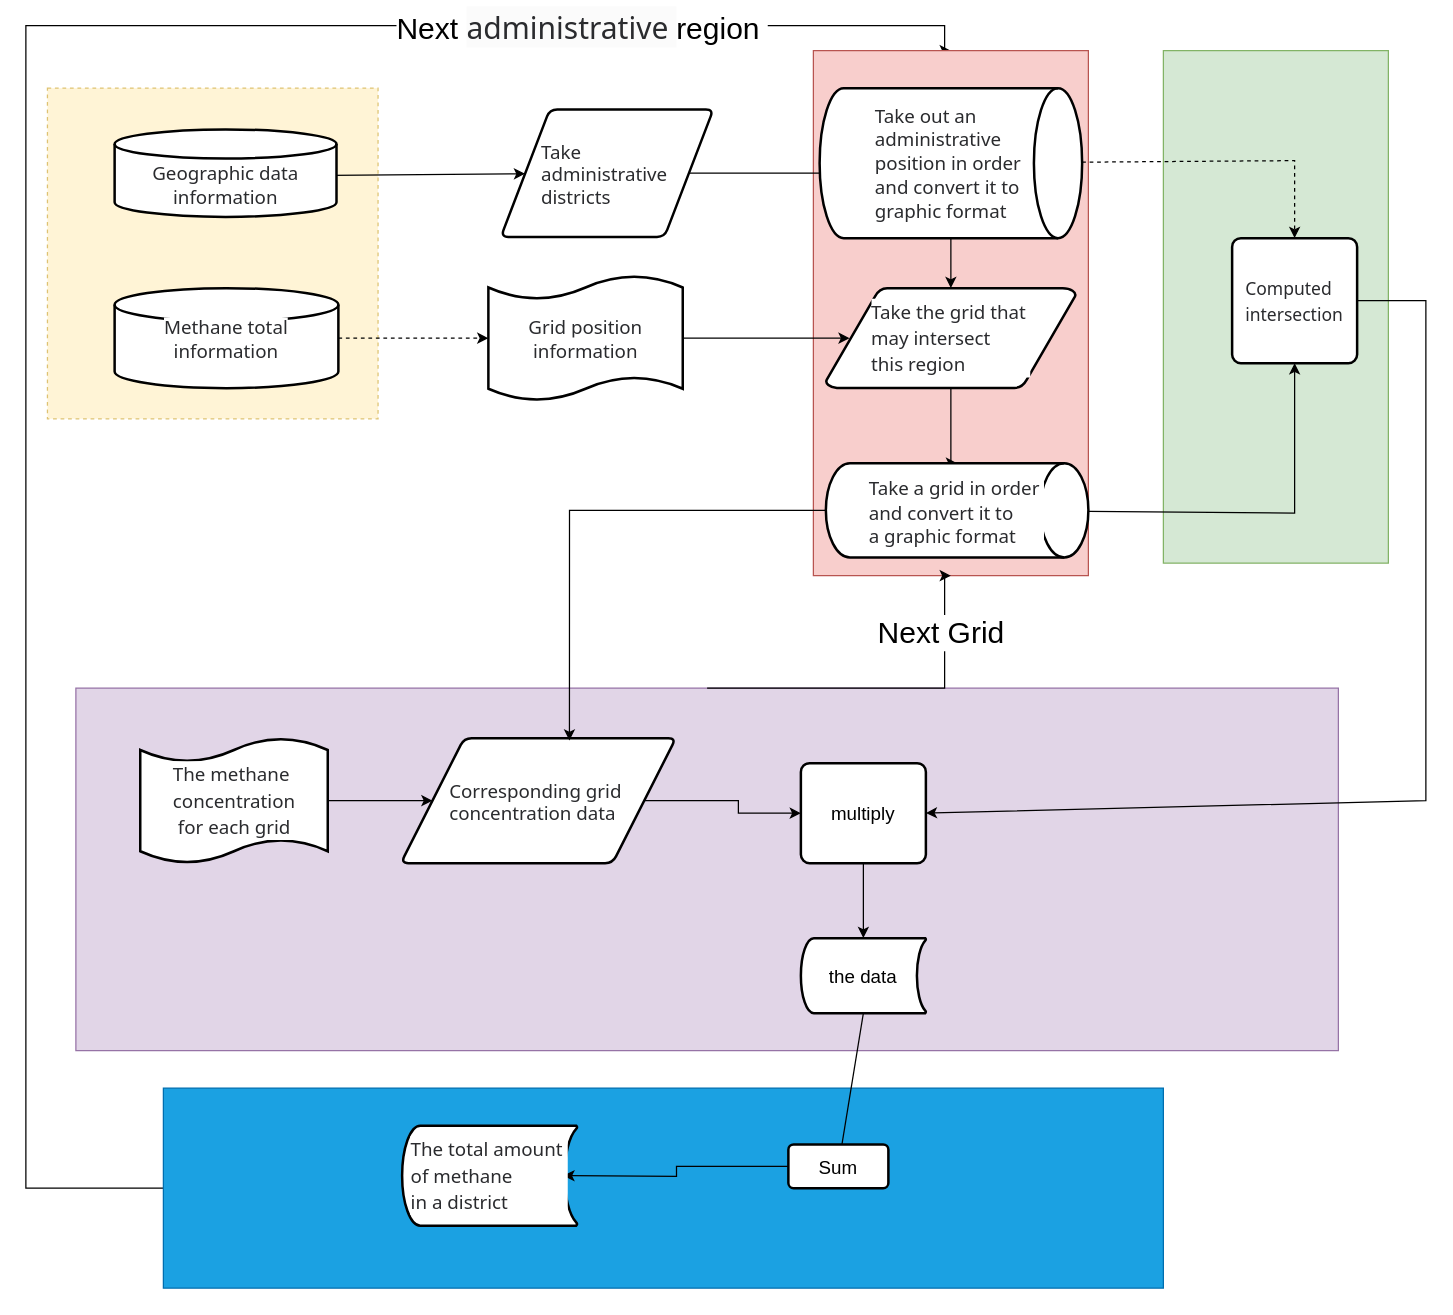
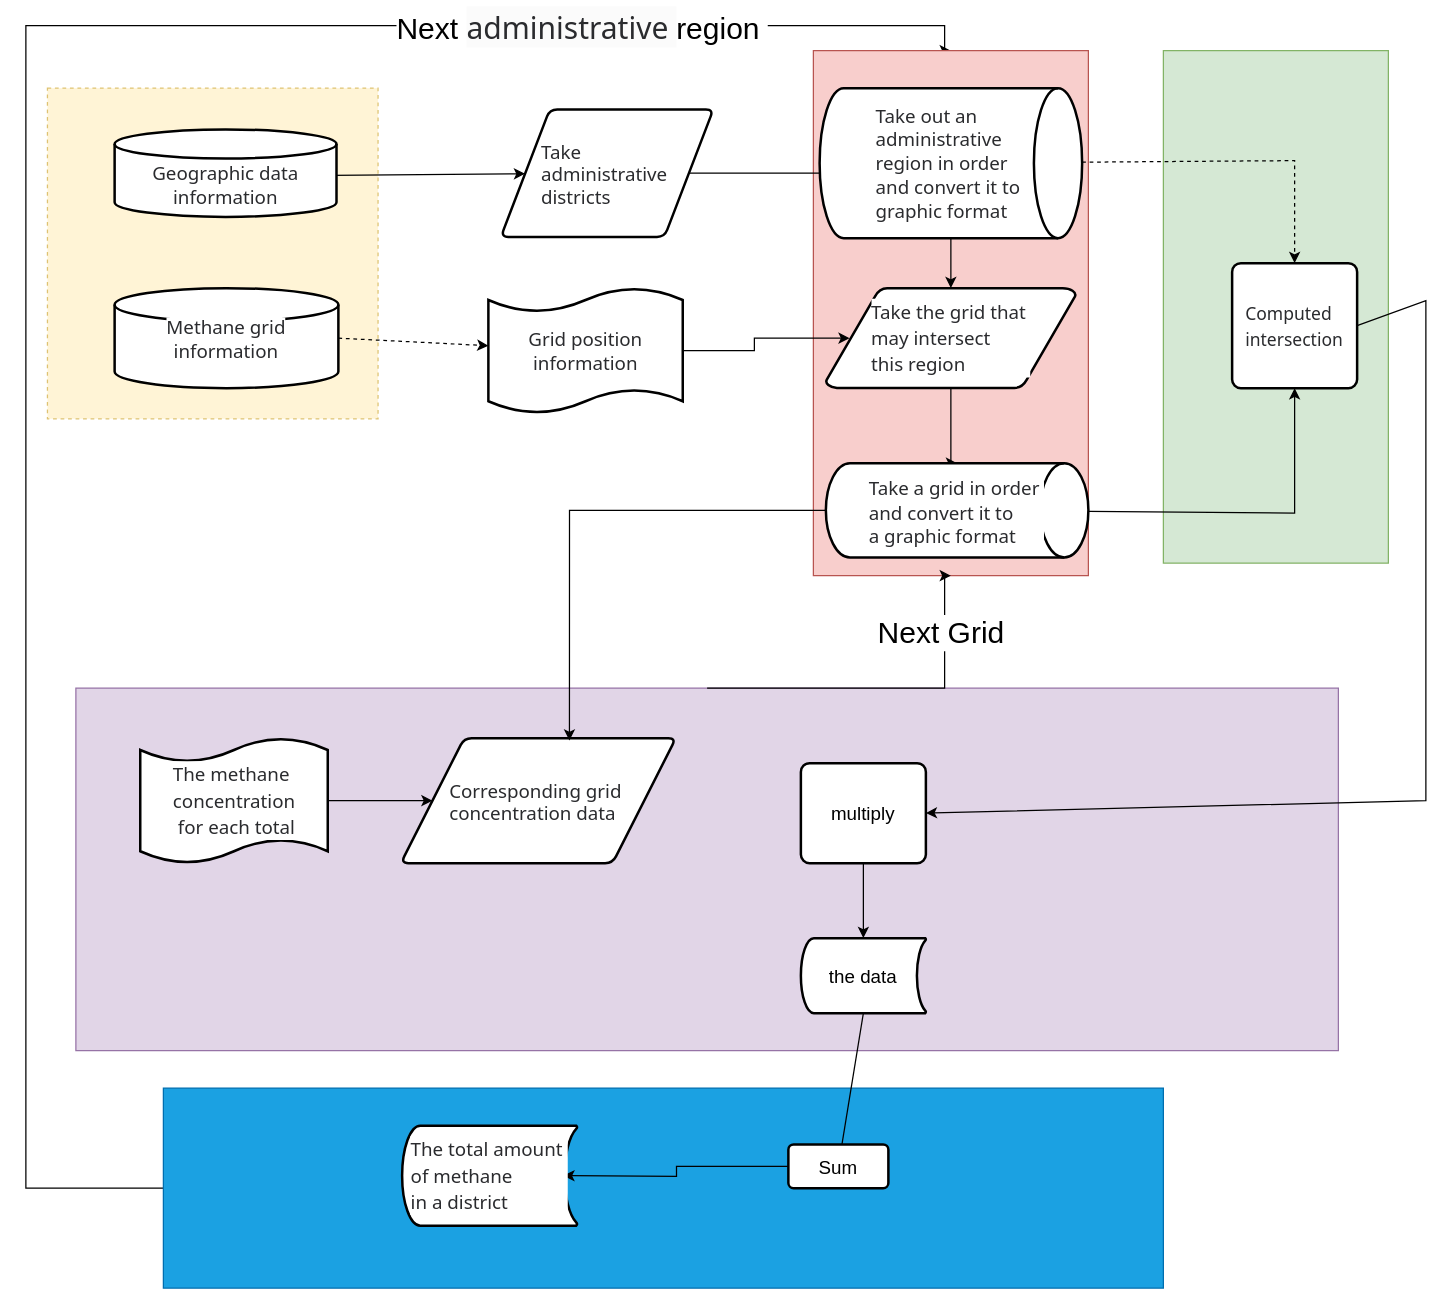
node "Take out an administrative position in order and convert it to graphic format": label "Take out an administrative position in order and convert it to graphic format" -> "Take out an administrative region in order and convert it to graphic format"
node "Computed intersection": moved (1294, 301) -> (1294, 326)
node "Methane total information": label "Methane total information" -> "Methane grid information"
node "Grid position information": moved (585, 338) -> (585, 351)
node "The methane concentration for each grid": label "The methane concentration for each grid" -> "The methane concentration for each total"
edge "Corresponding grid concentration data" -> "multiply": removed
